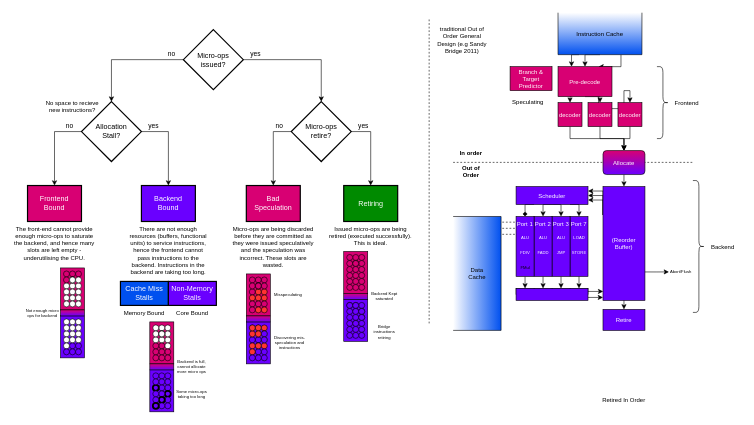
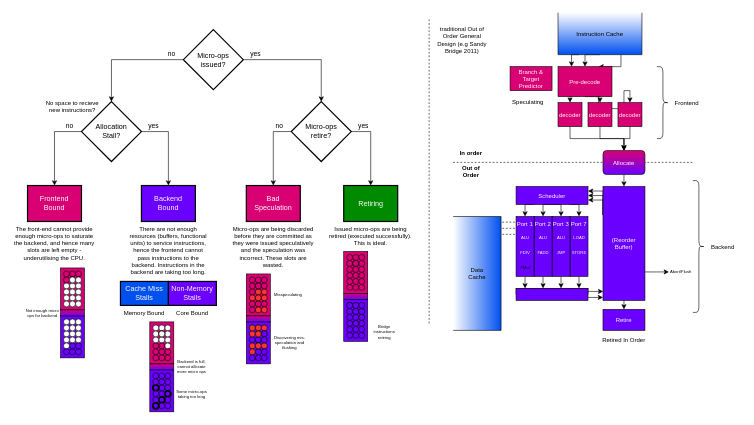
edge "Scheduler" -> "Port 1": arrowhead diamond -> classic
node "Backend Kept saturated": removed
node "Discovering mis-speculation and instructions": label "Discovering mis-speculation and instructions" -> "Discovering mis-speculation and flushing"
node "Retired In Order": moved (624, 400) -> (624, 340)
